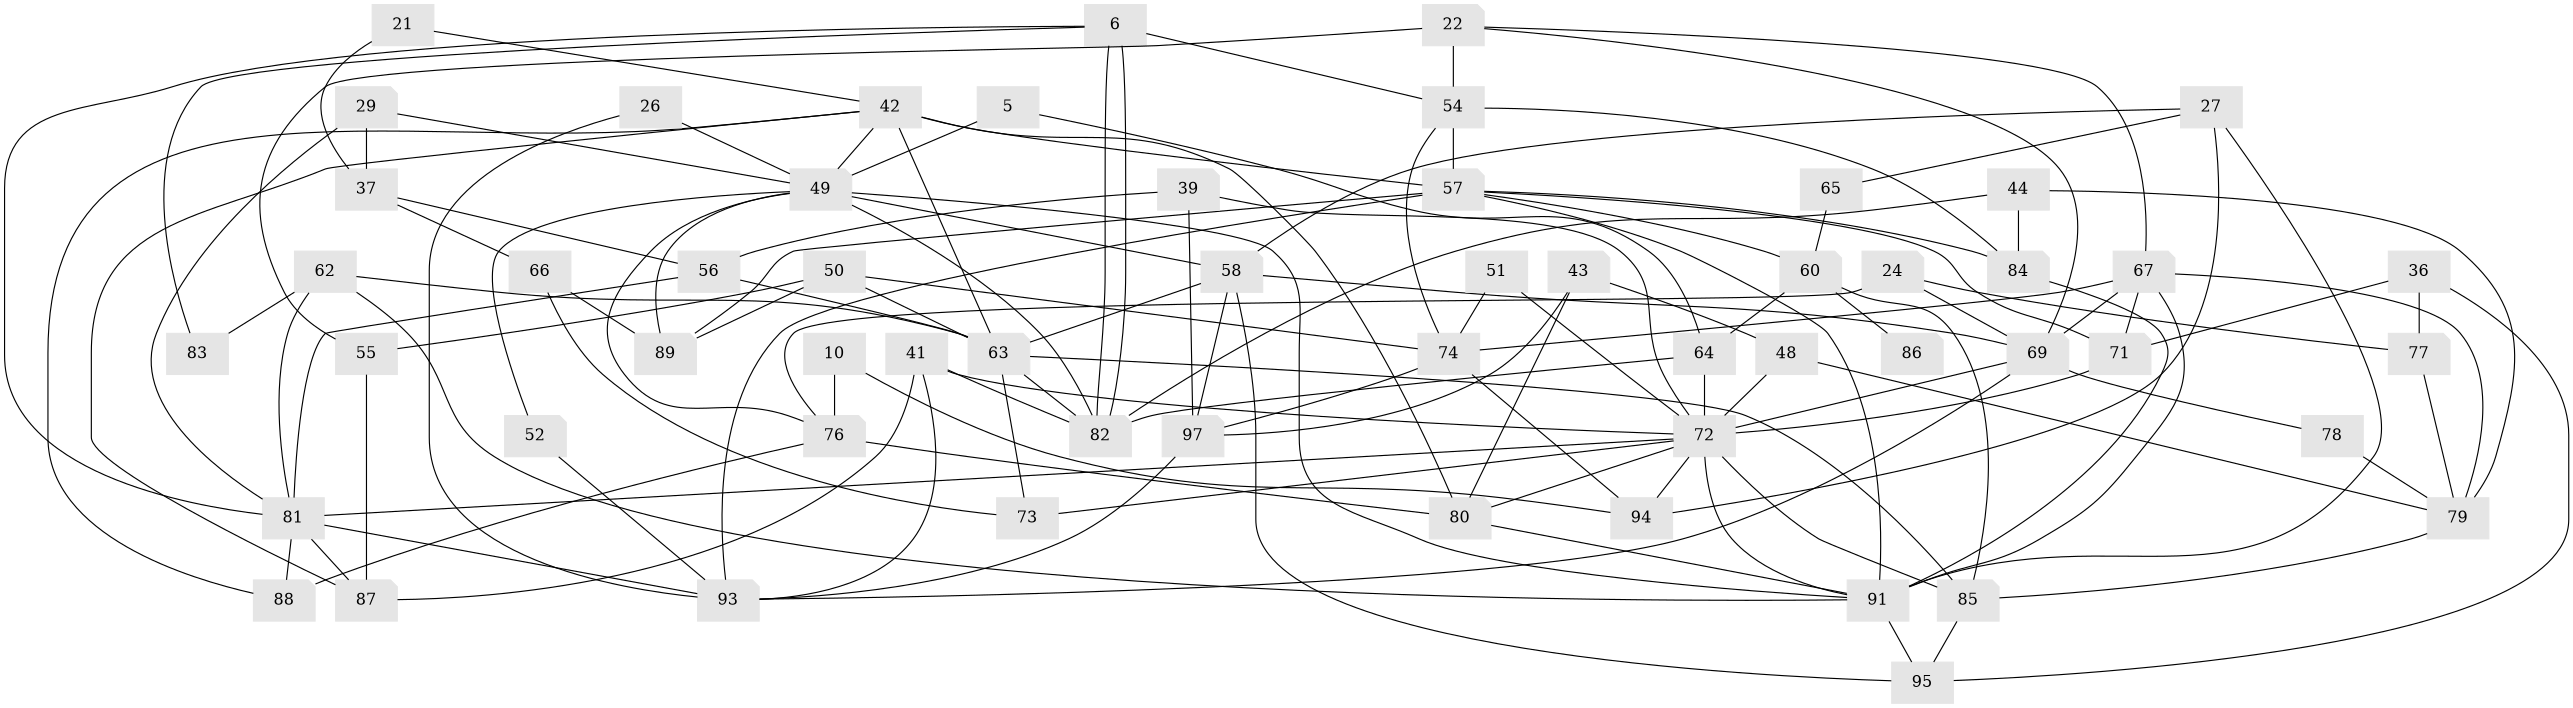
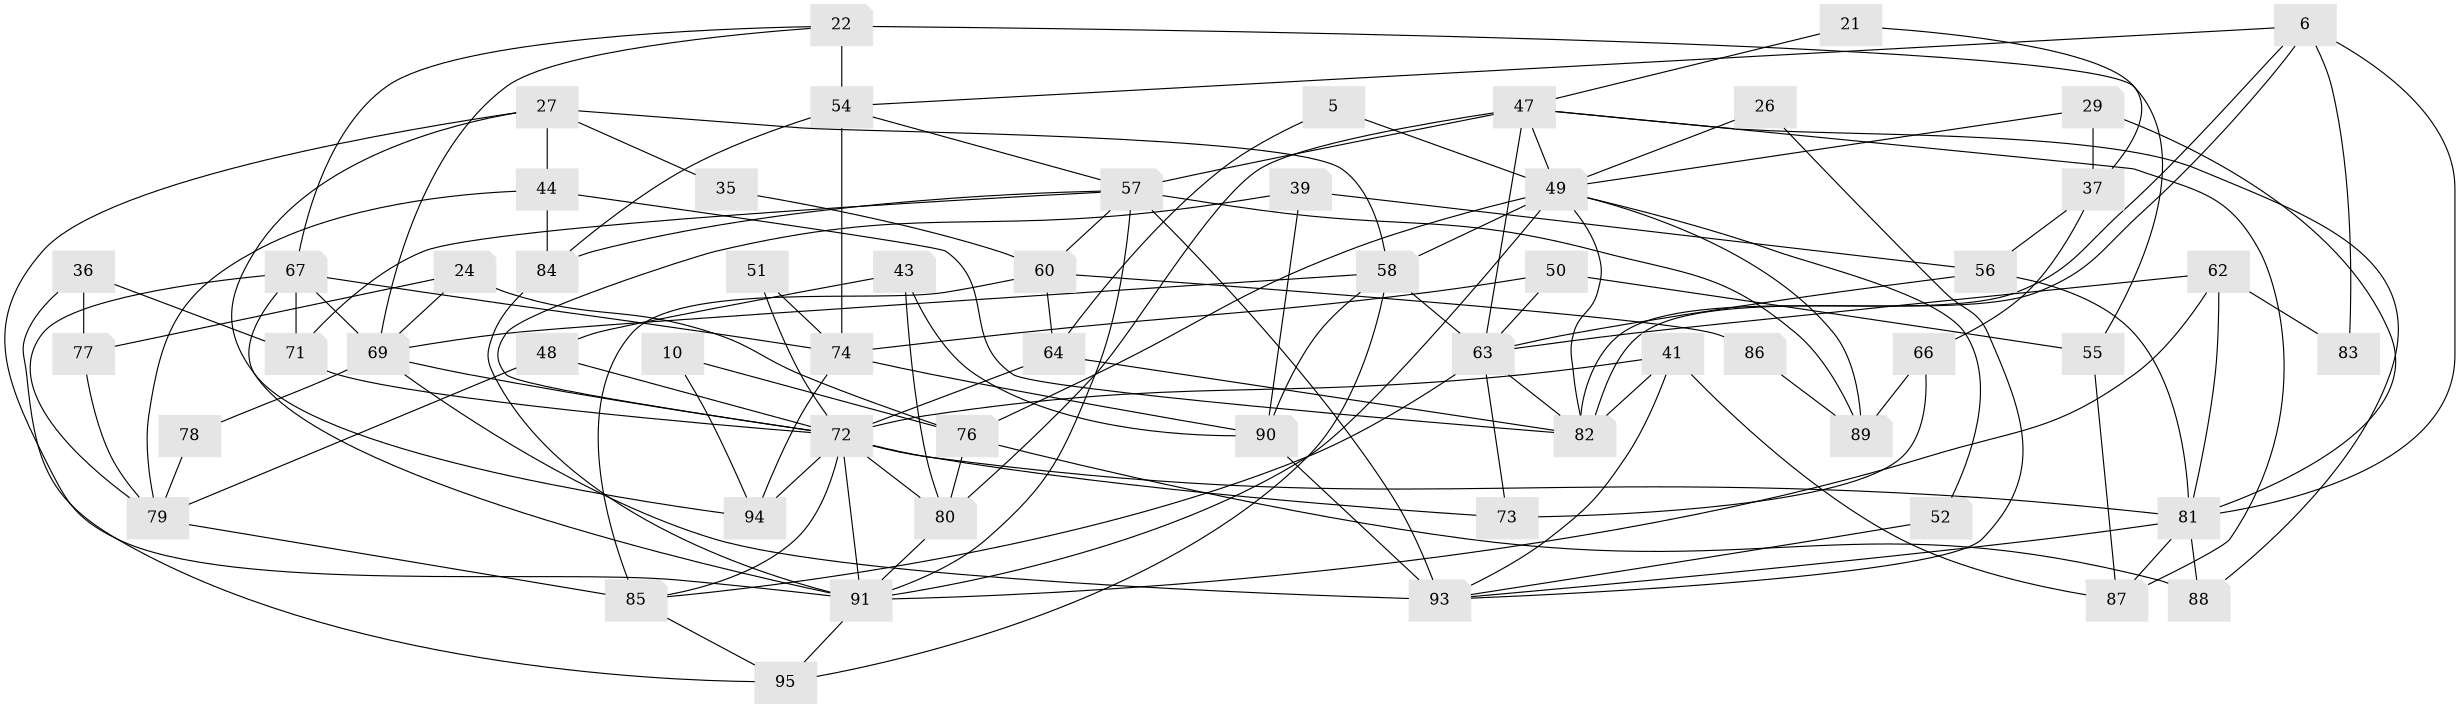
node "42": label "42" -> "47"
edge "27" -- "44": added
node "65": label "65" -> "35"
edge "50" -- "89": now "86" -- "89"
node "97": label "97" -> "90"
